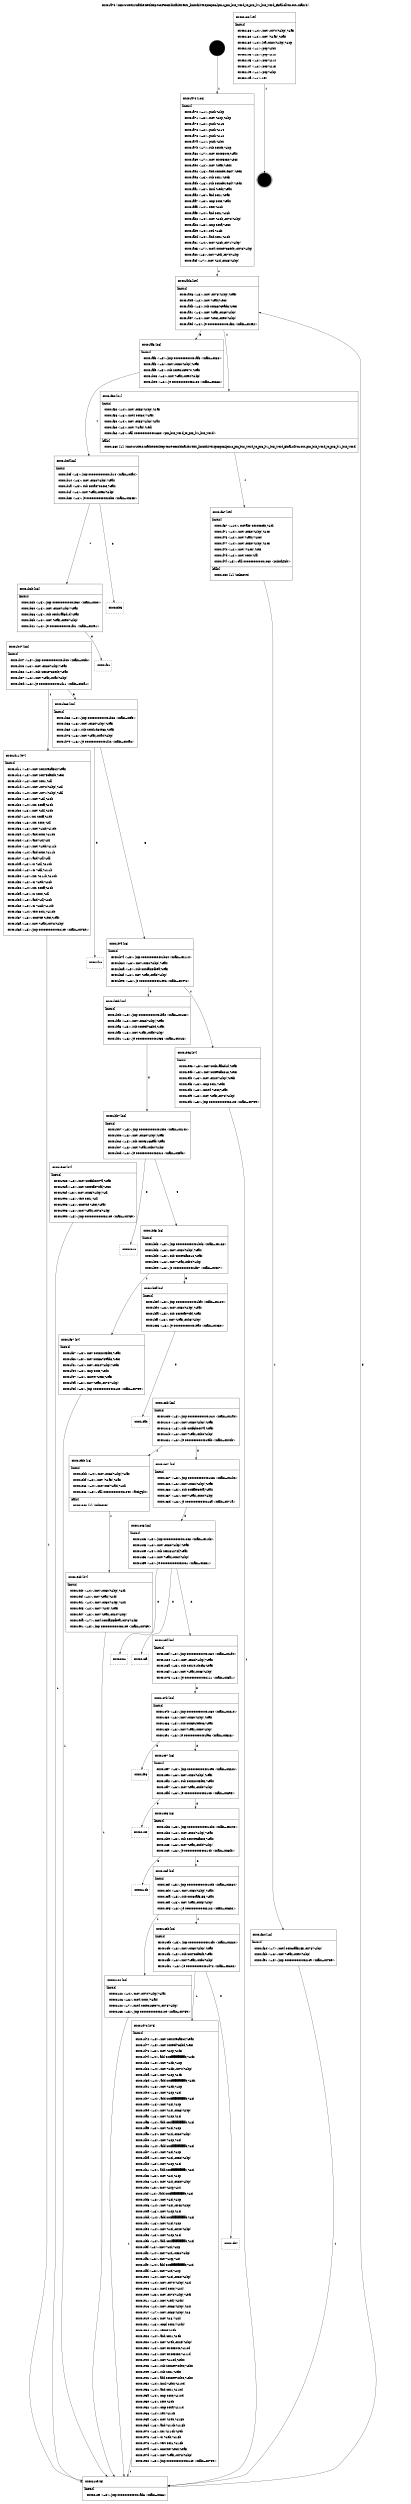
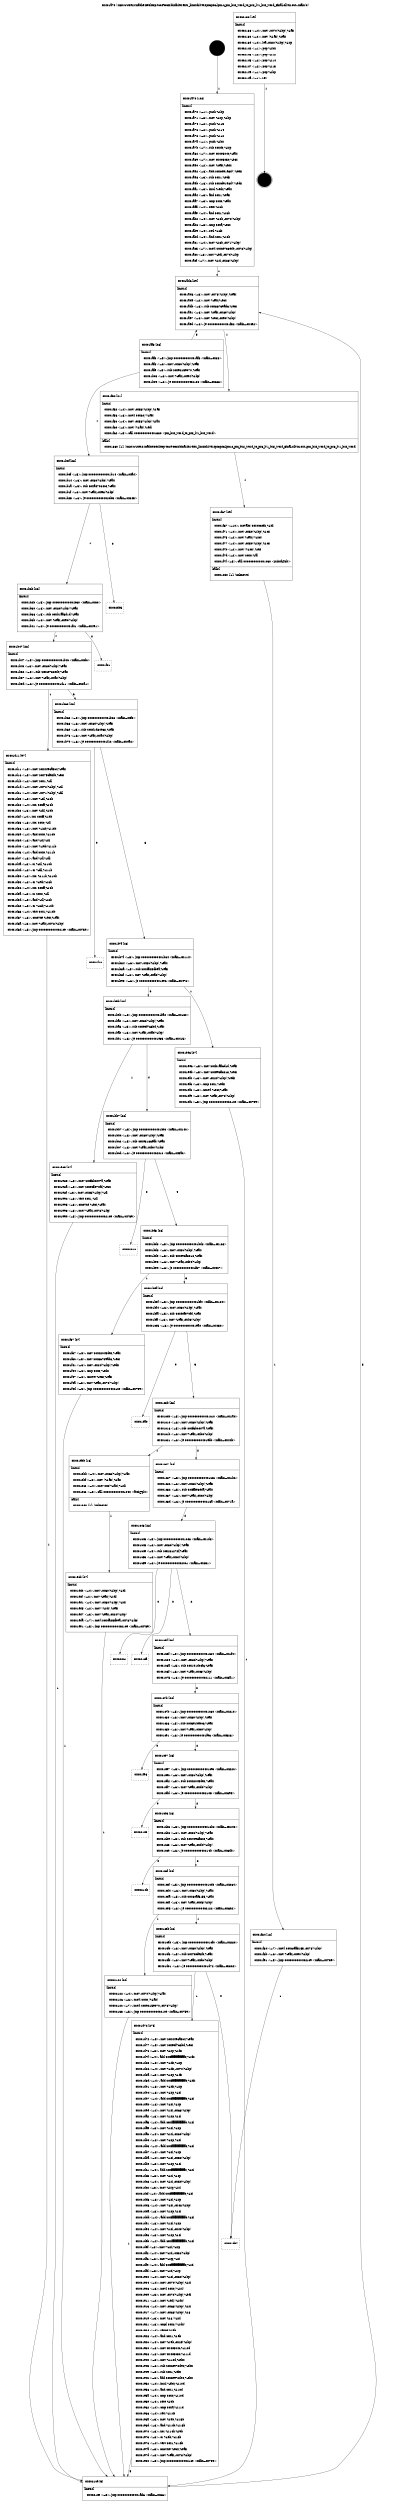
edge "0x401ad6 [29]" -> "0x401af3 [28]": reversed
edge "0x401b2b [28]" -> "0x401b47 [28]": added, label "7"
edge "0x401b9b [28]" -> "0x401e85 [27]": added, label "1"
edge "0x401bef [28]" -> "0x401c0b [28]": added, label "3"
edge "0x401f84 [18]" -> "0x4021c9 [5]": now "0x401f84 [18]" -> "0x401d07"
edge "0x401d72 [275]" -> "0x4021c9 [5]": label " 1" -> " 5"
